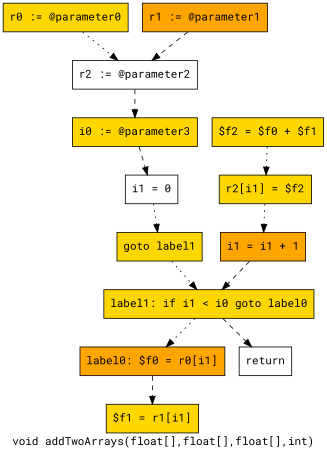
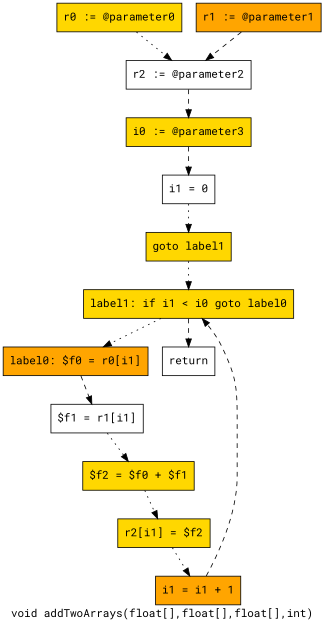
node "$f1 = r1[i1]": fillcolor gold -> white
edge "$f1 = r1[i1]" -> "$f2 = $f0 + $f1": added
